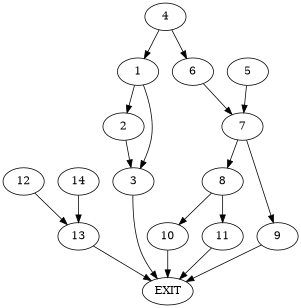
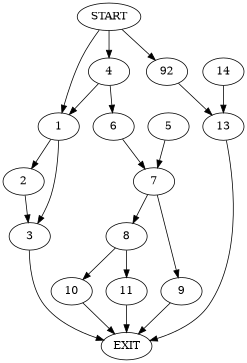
node "START": added
node "12": label "12" -> "92"
